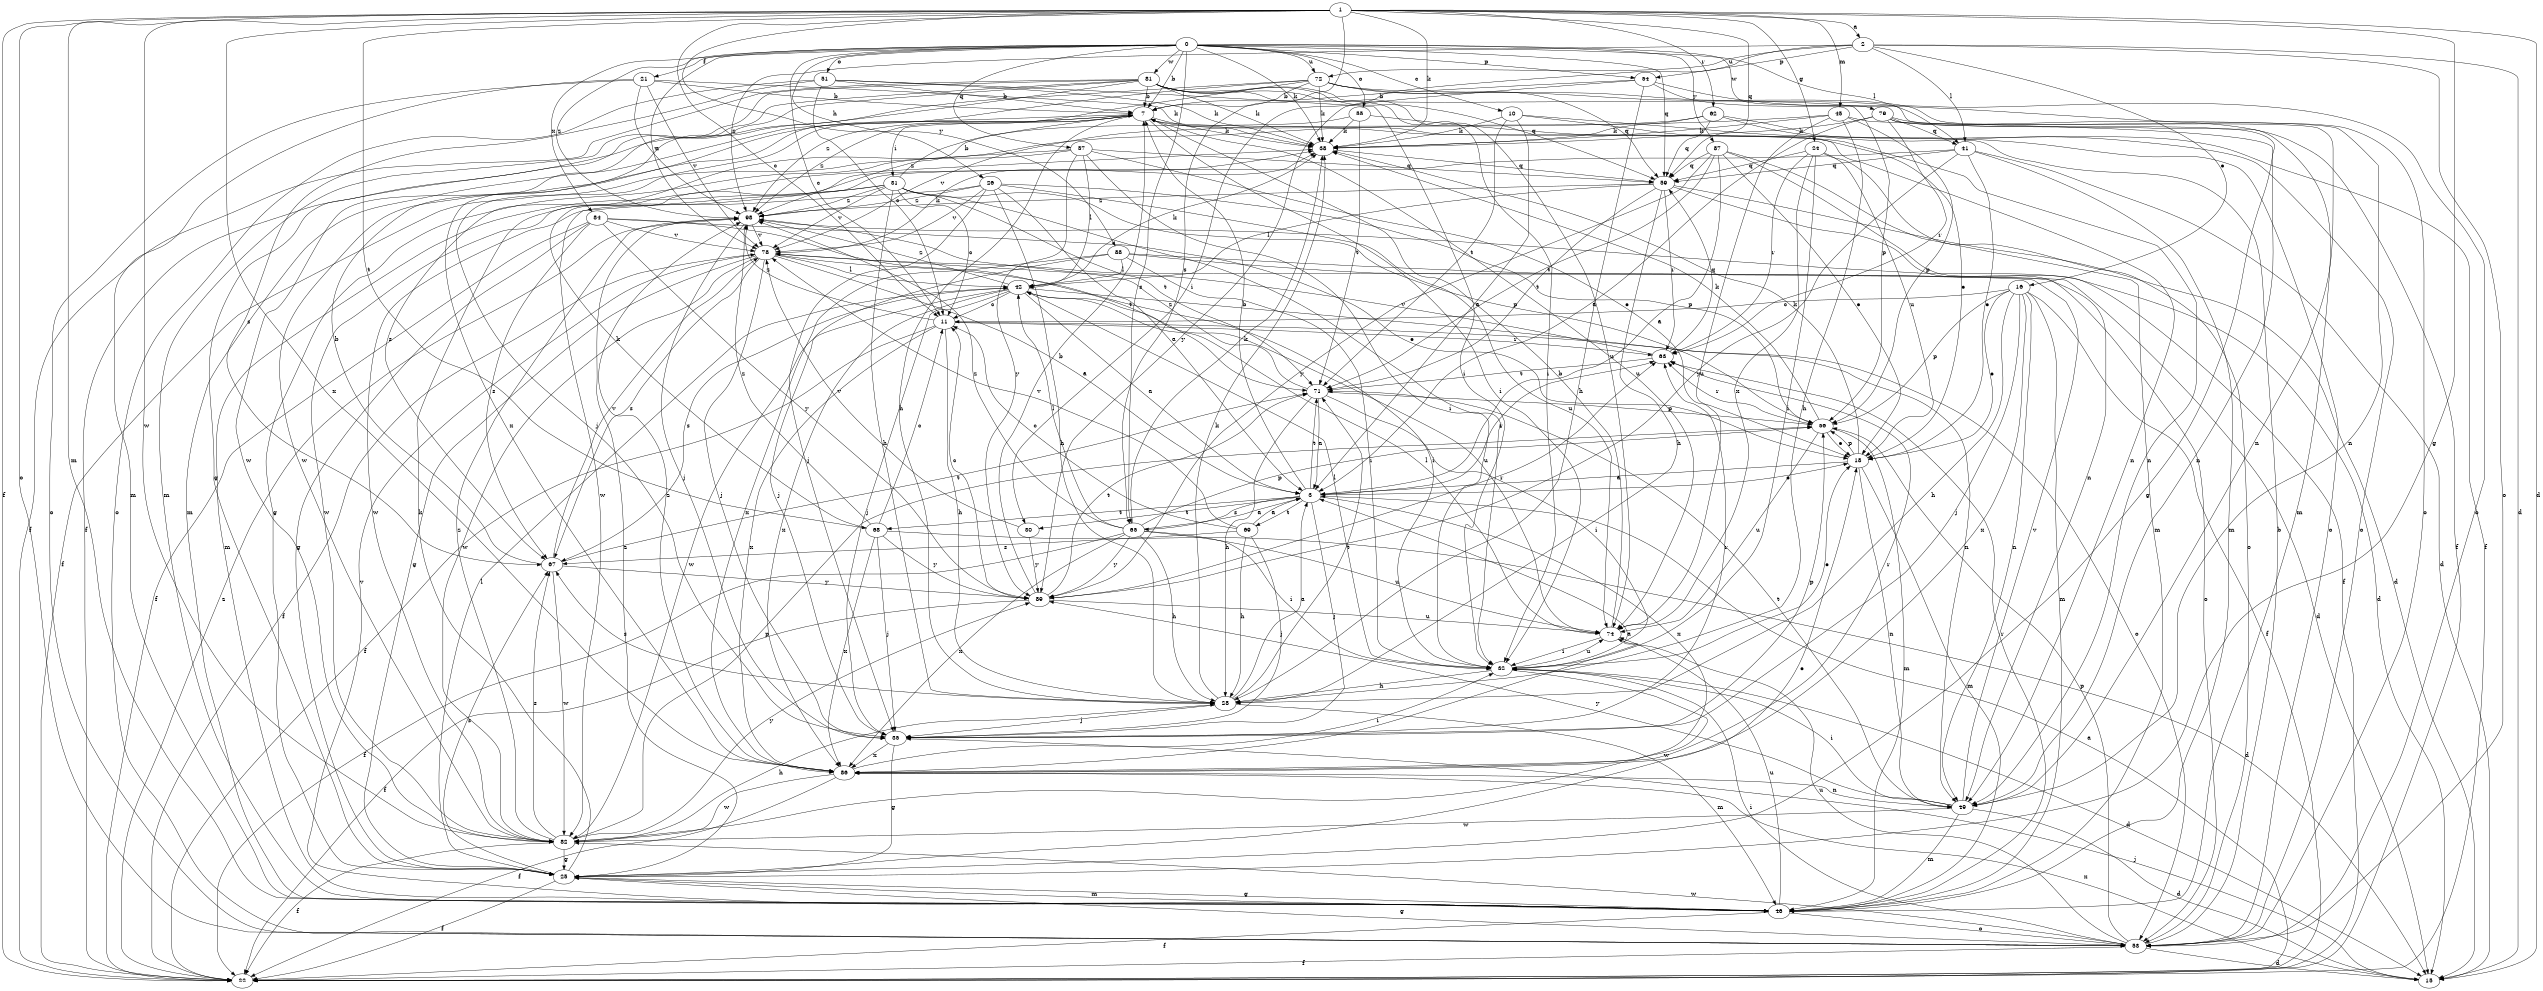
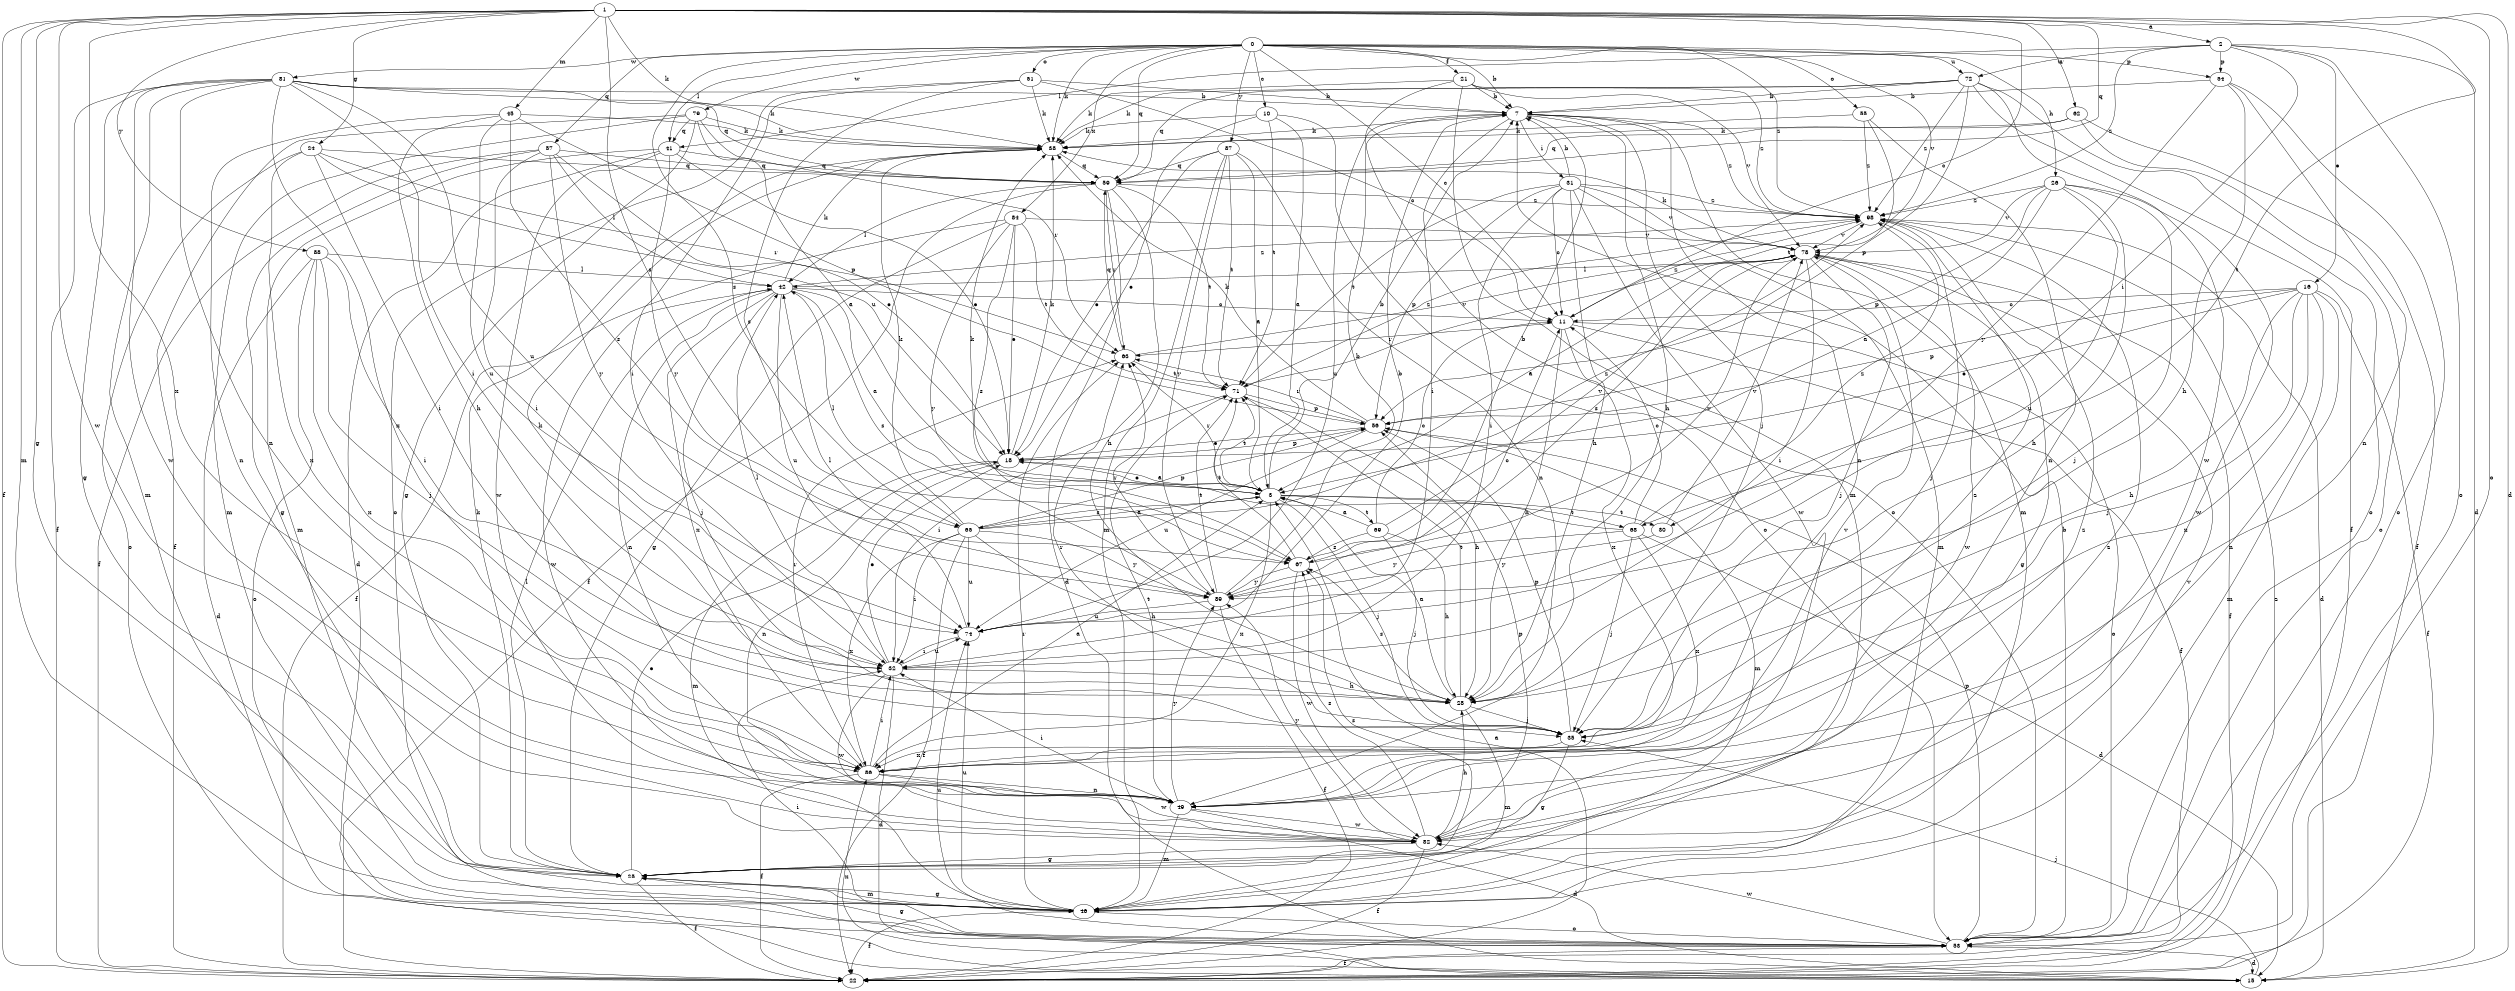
edge "62" -> "78": removed, label "v"
edge "24" -> "74": now "24" -> "86"
edge "71" -> "3": removed, label "a"
